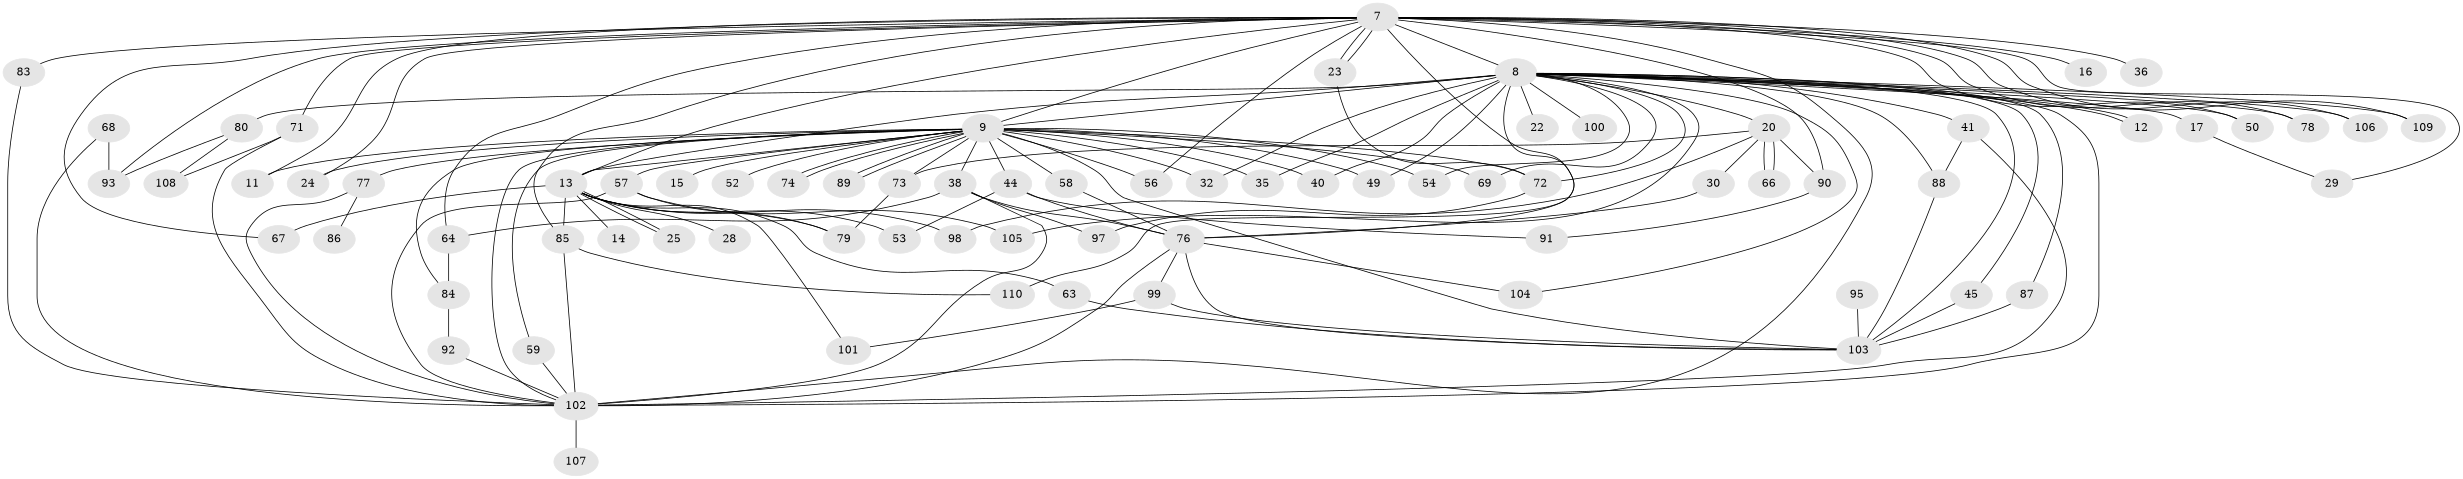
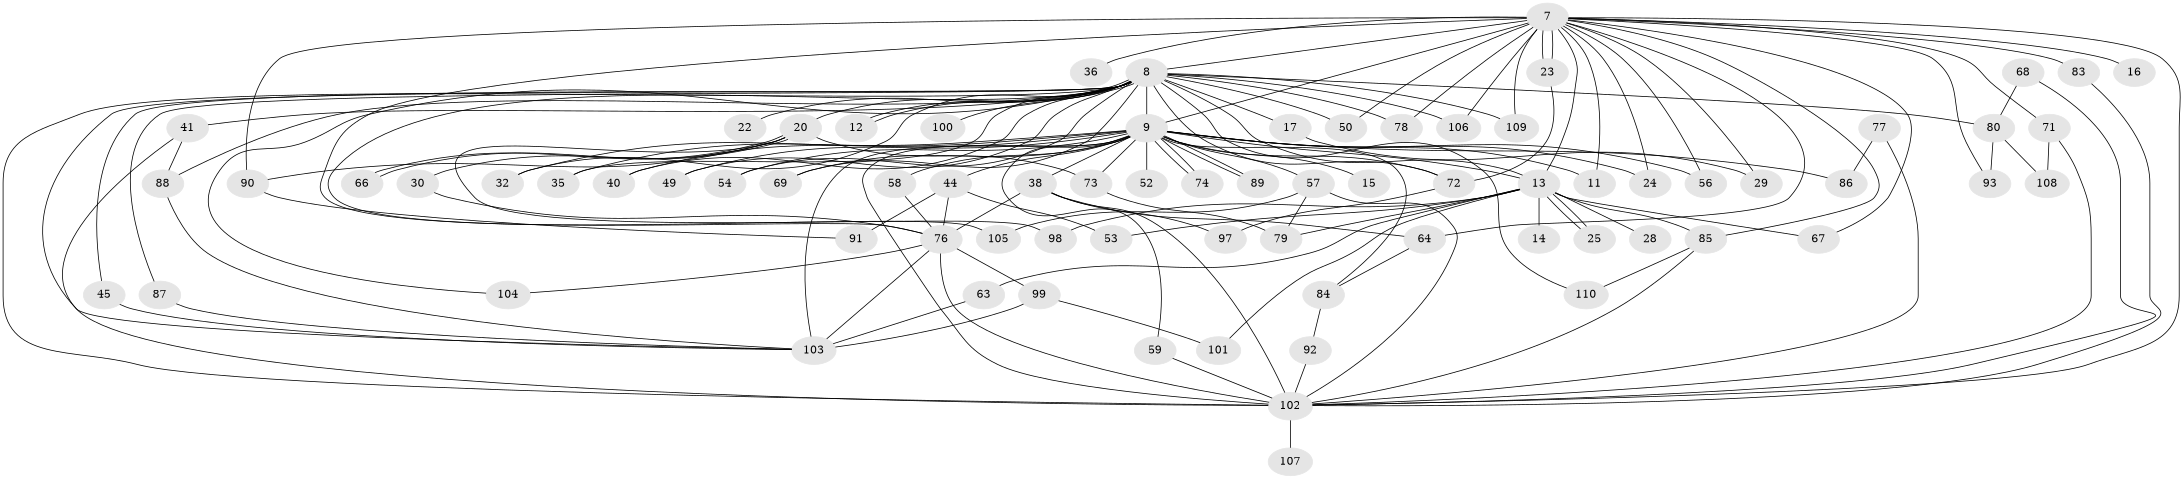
edge "9" -- "77": now "9" -- "86"
edge "68" -- "93": now "68" -- "80"
node "95": removed
